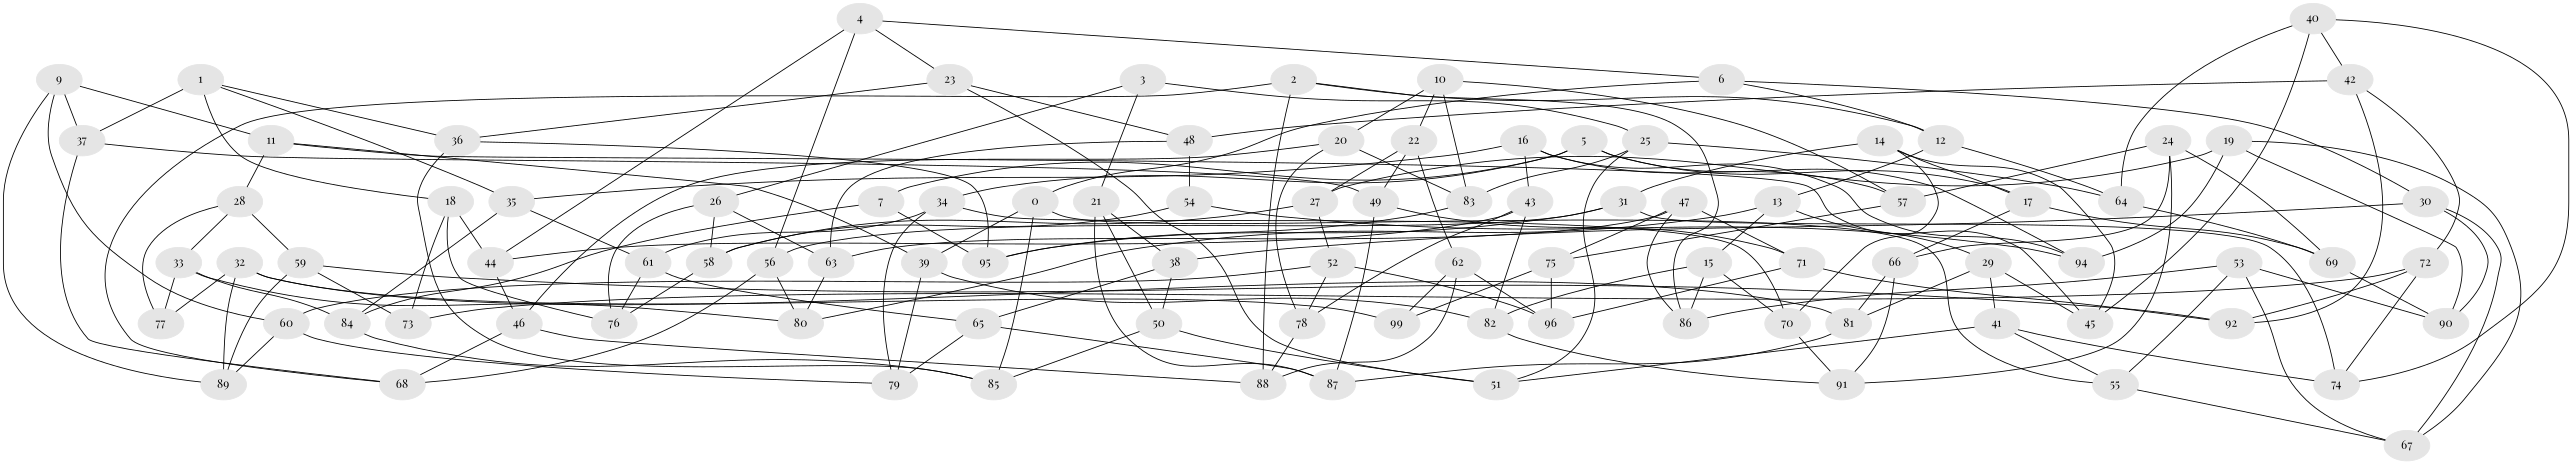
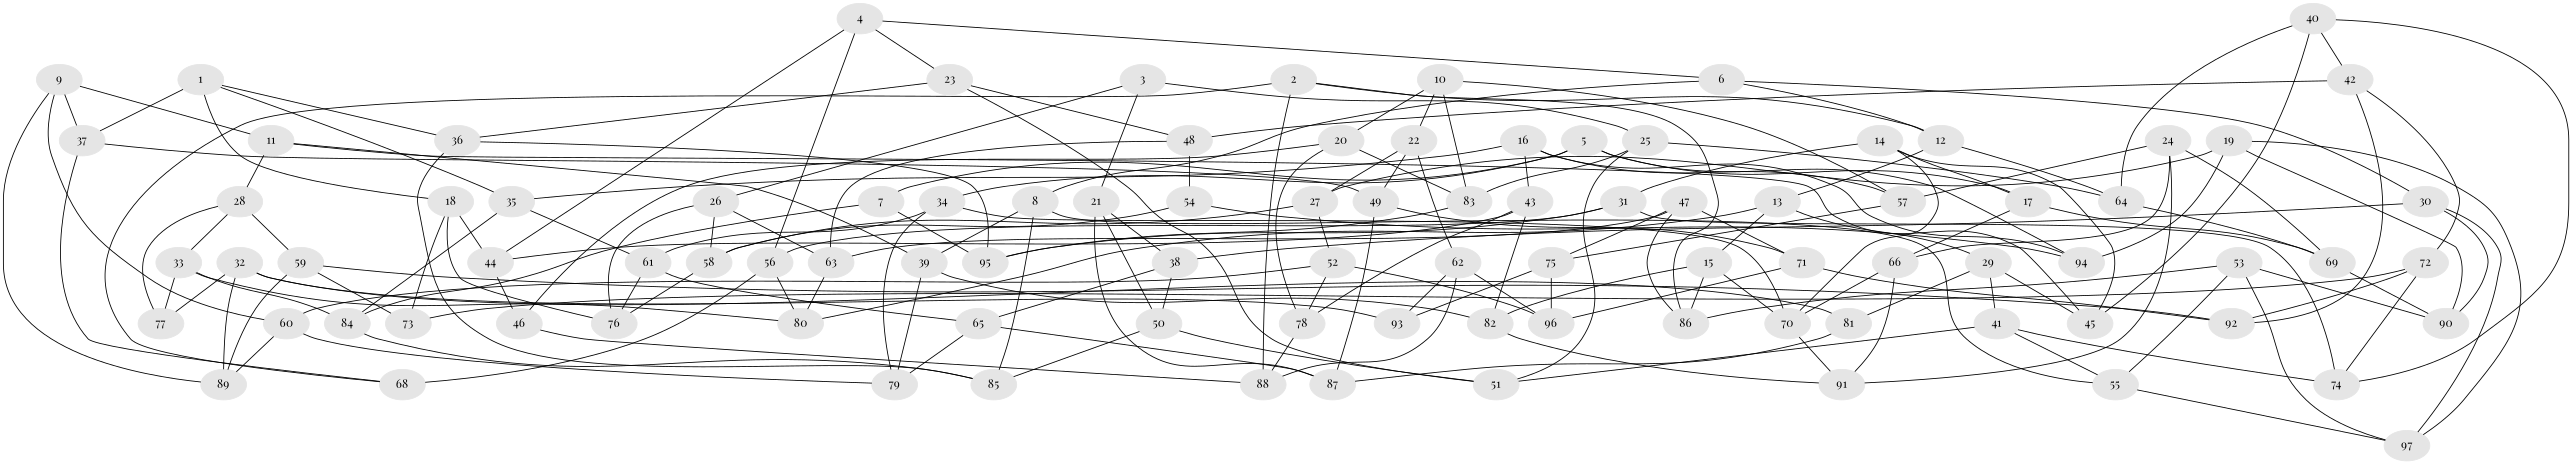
node "0": label "0" -> "8"
edge "66" -- "81": now "66" -- "70"
node "99": label "99" -> "93"
edge "46" -- "68": removed
node "67": label "67" -> "97"
